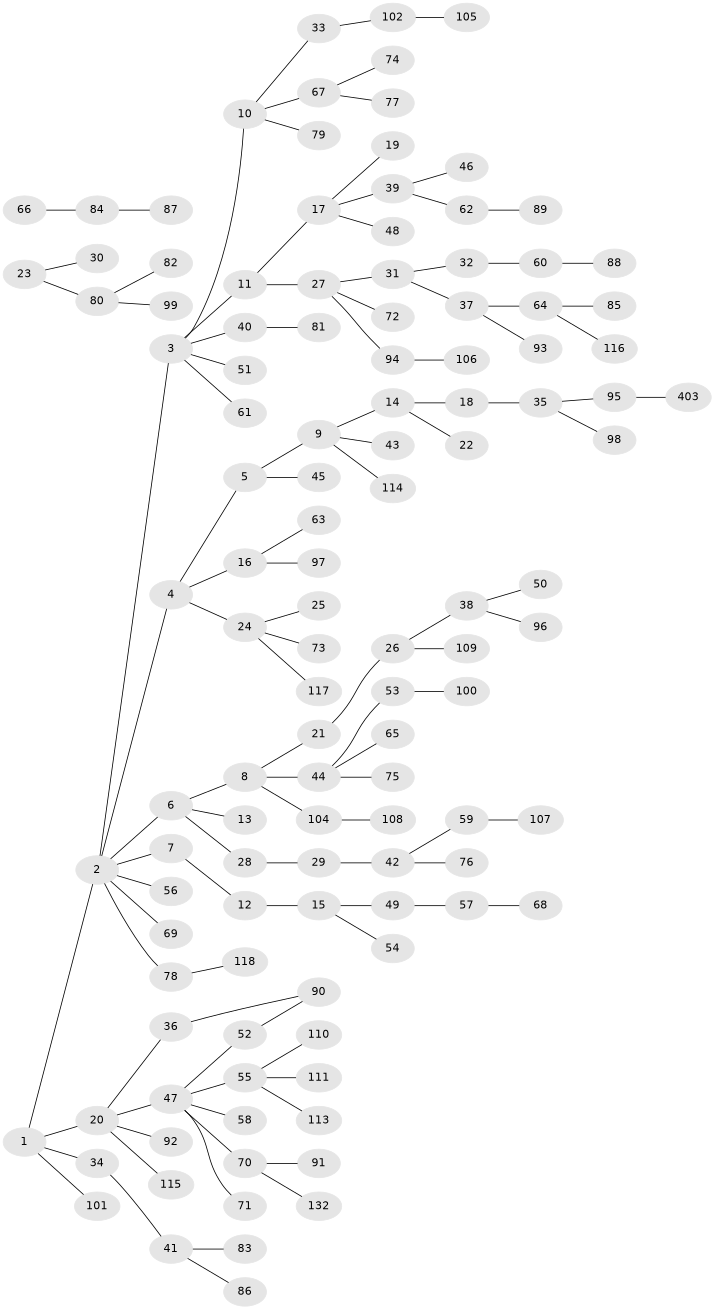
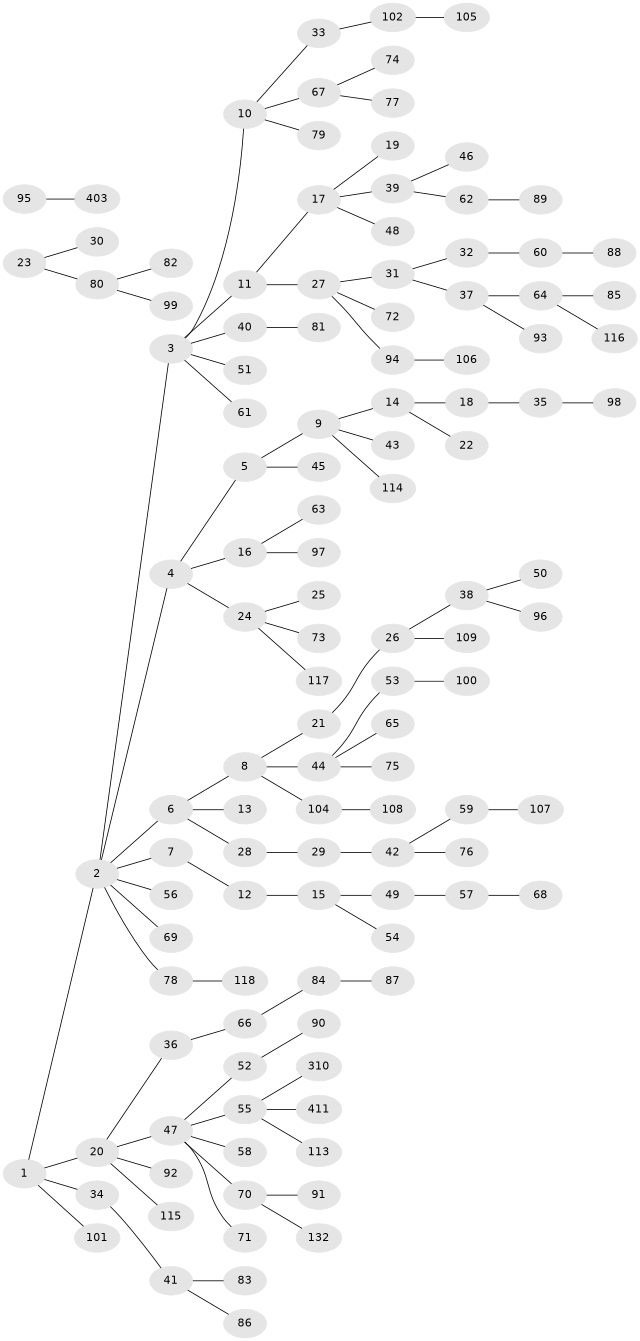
edge "95" -- "35": removed
edge "90" -- "36": now "66" -- "36"
node "110": label "110" -> "310"
node "111": label "111" -> "411"
